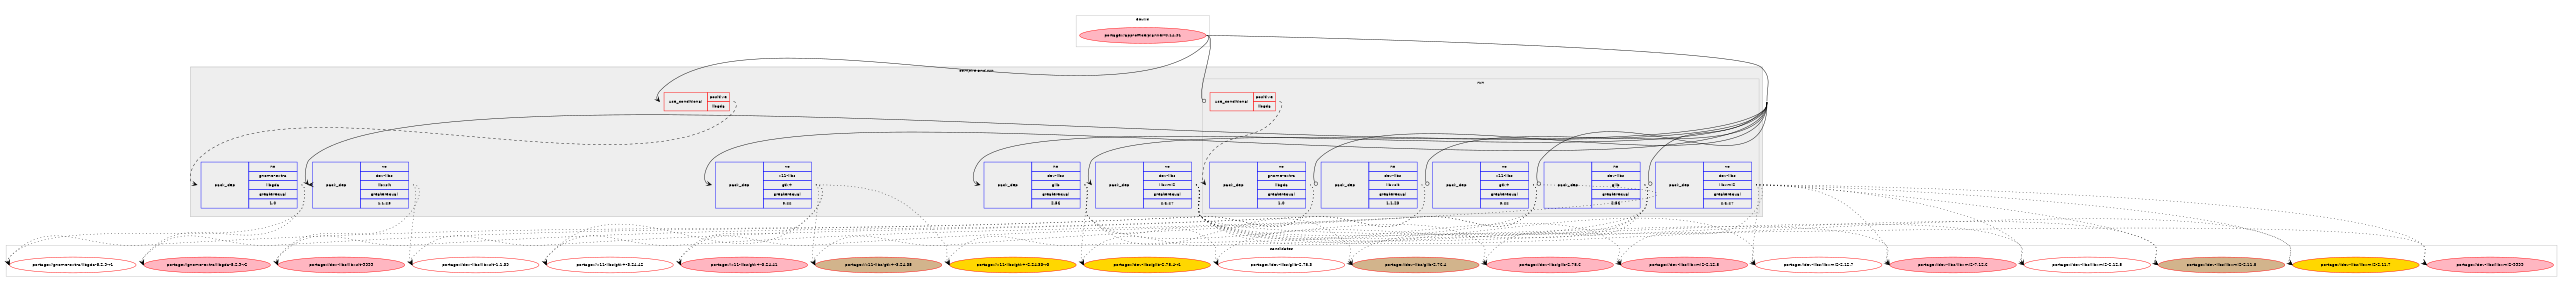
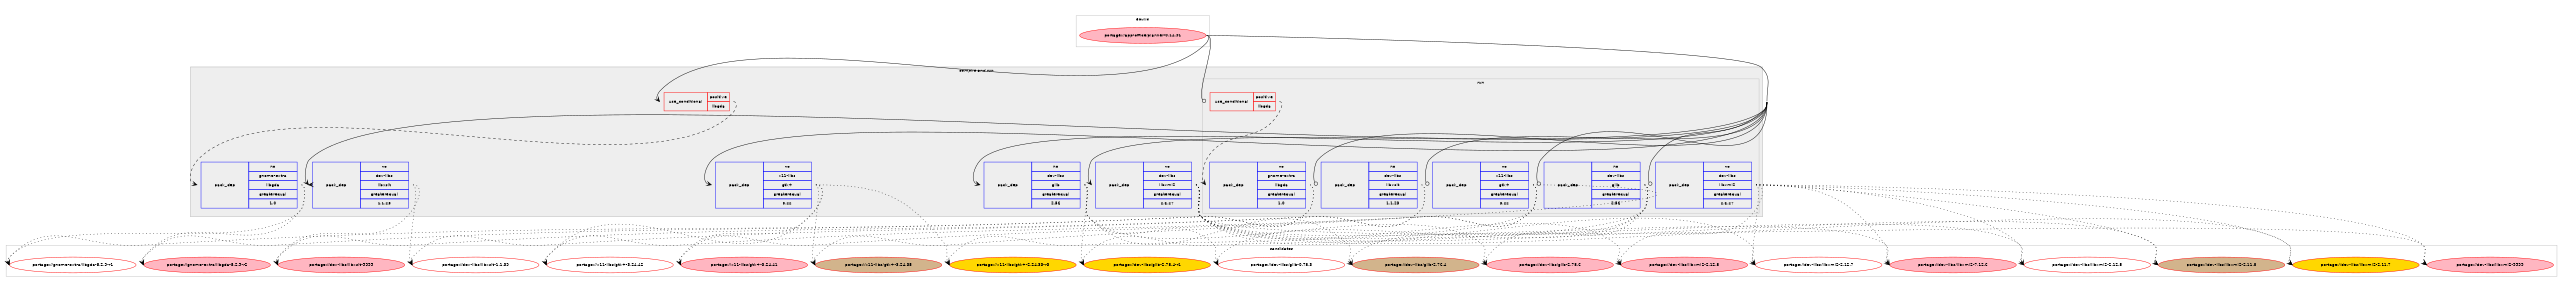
node "portage://dev-libs/glib-2.78.3": label "portage://dev-libs/glib-2.78.3" -> "portage://dev-libs/glib-0.78.3"
